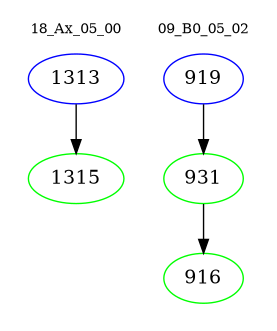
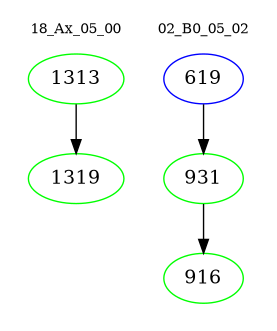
cluster "09_B0_05_02": label "09_B0_05_02" -> "02_B0_05_02"
node "1313": color blue -> green
node "919": label "919" -> "619"
node "1315": label "1315" -> "1319"
